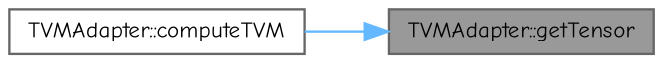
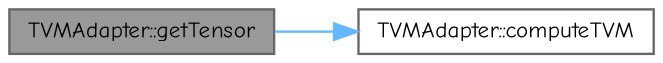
edge "TVMAdapter::computeTVM" -> "TVMAdapter::getTensor": reversed
